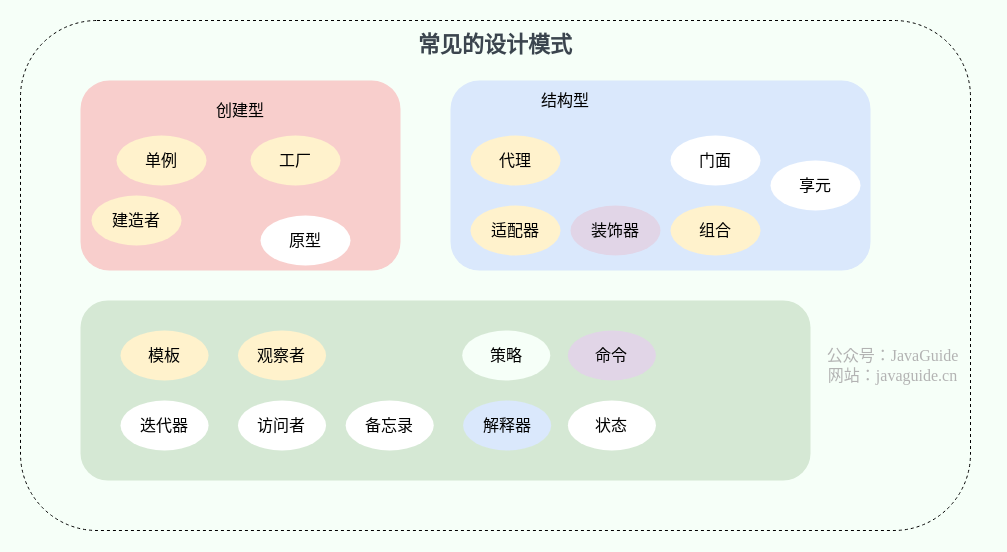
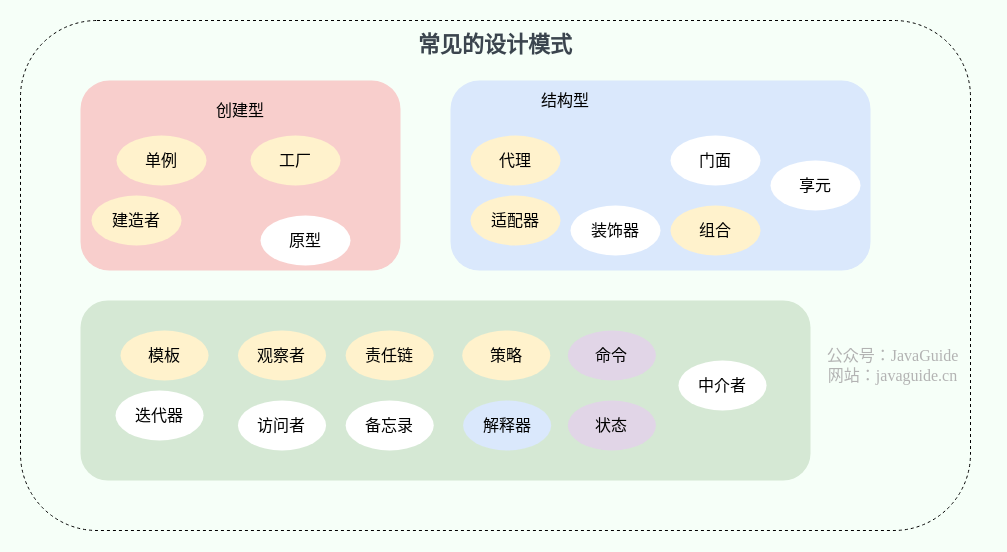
node "适配器": moved (516, 231) -> (516, 221)
node "装饰器": fillcolor #e1d5e7 -> #ffffff
node "责任链": added
node "策略": fillcolor #f6fff8 -> #fff2cc
node "中介者": added
node "迭代器": moved (165, 426) -> (160, 416)
node "状态": fillcolor #ffffff -> #e1d5e7
